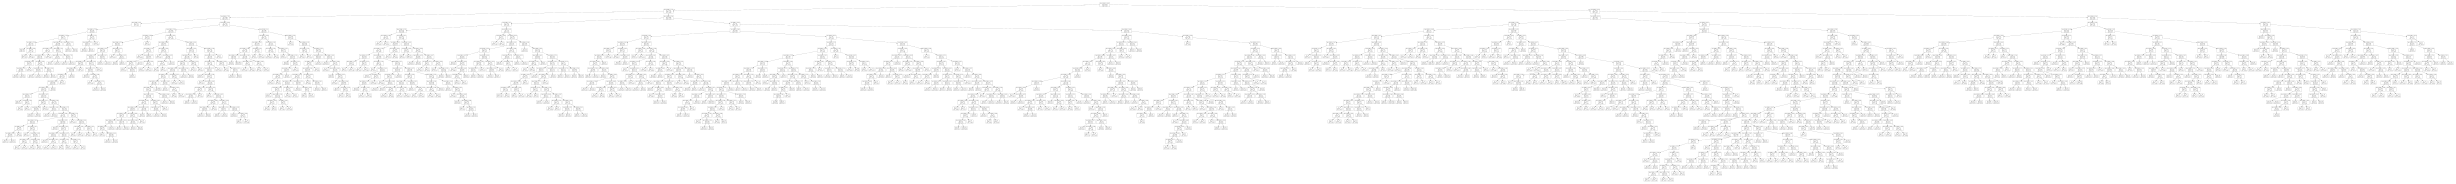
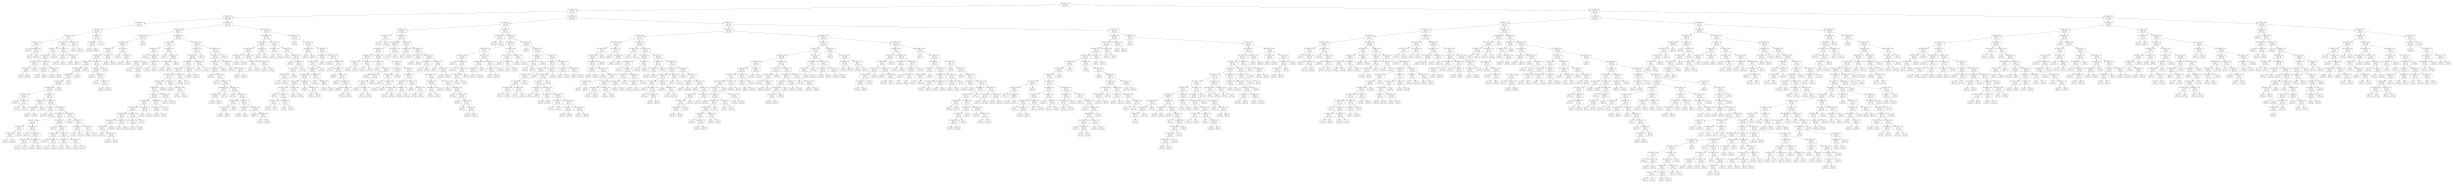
node "mse = -0.0 samples = 6 value = 40.013": added
